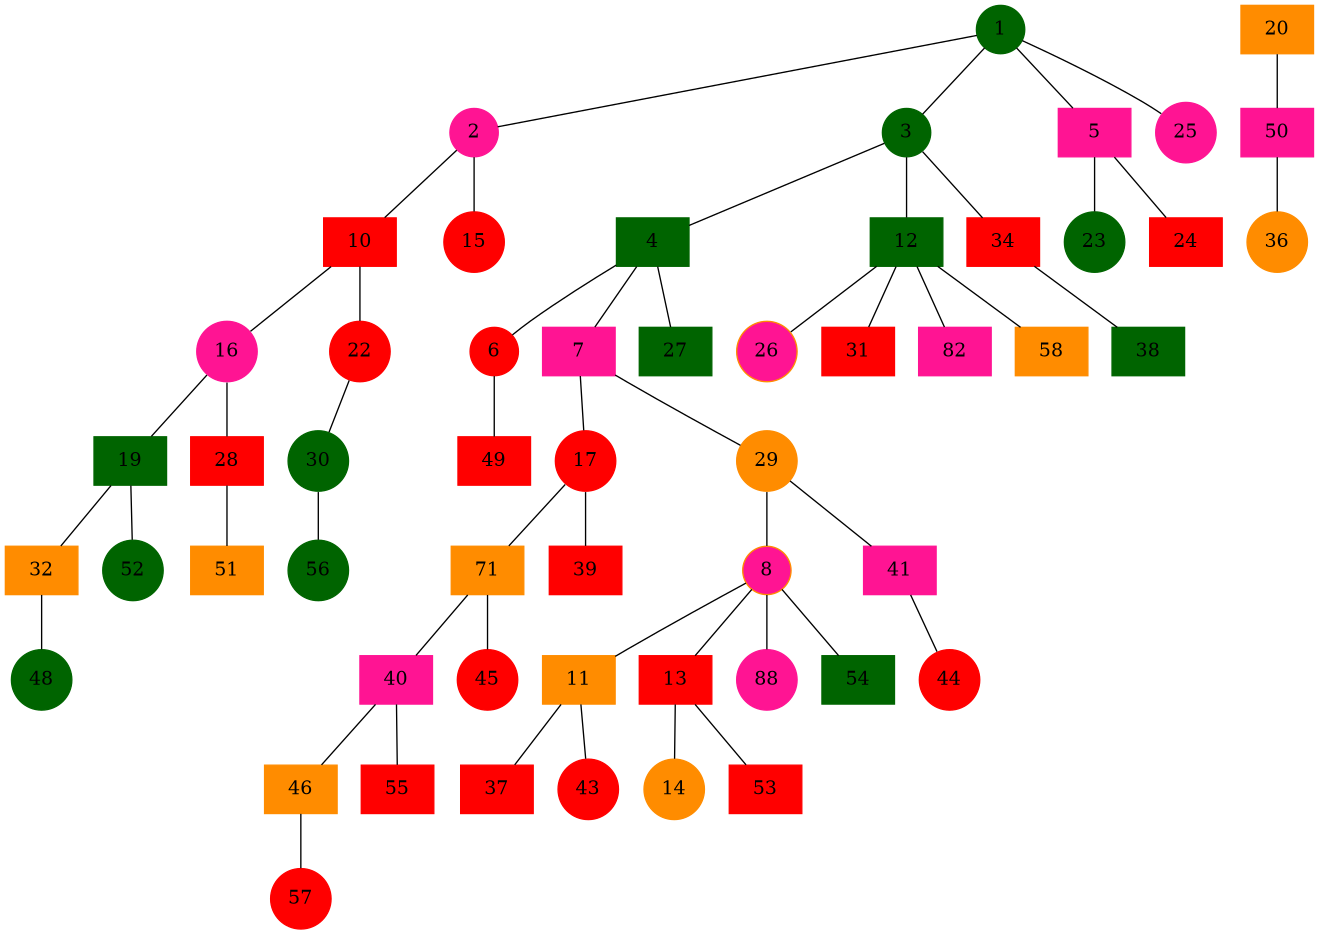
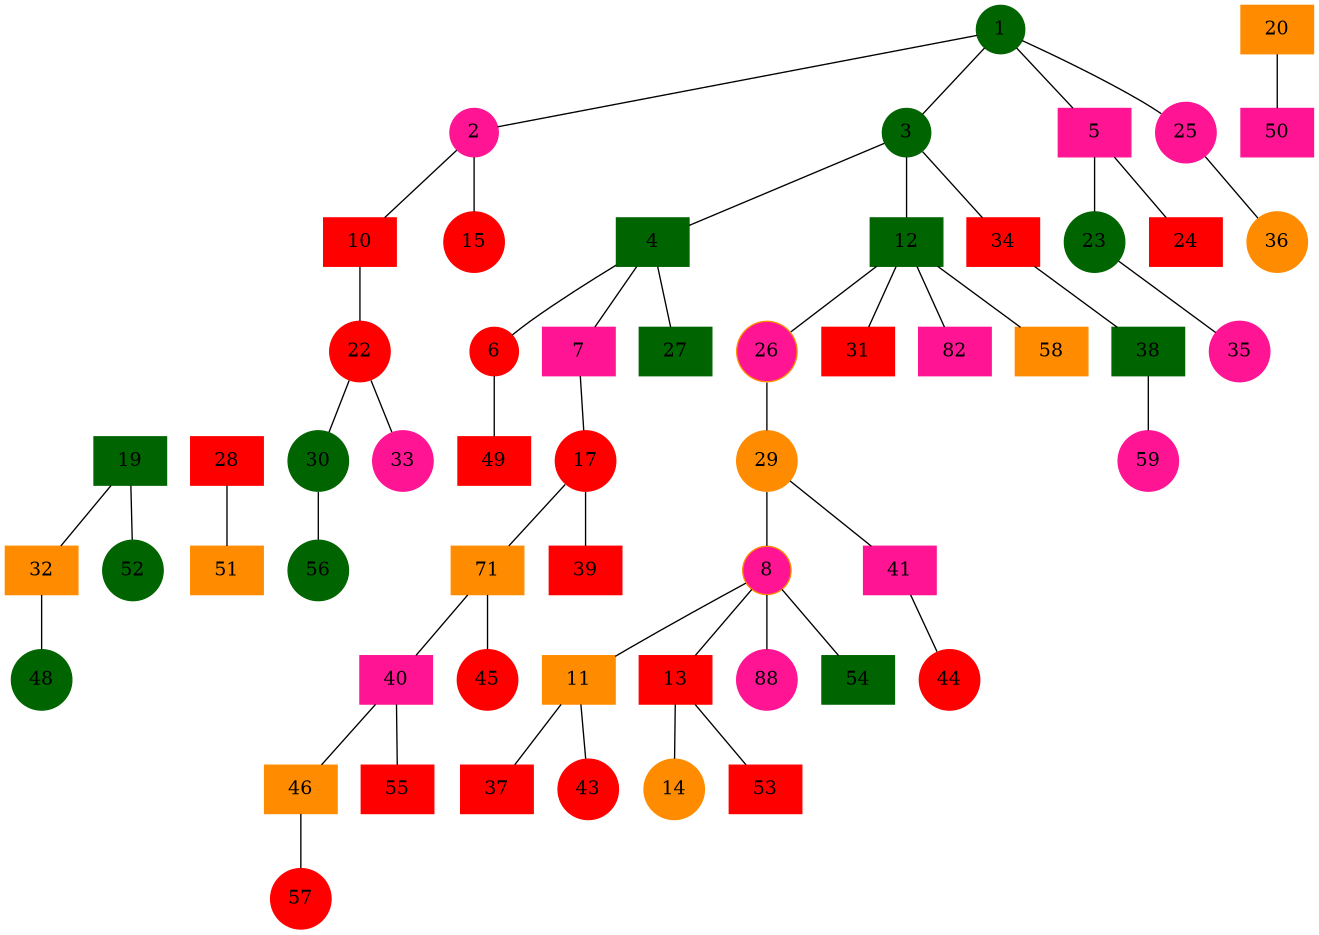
edge "50" -- "36": now "25" -- "36"
node "16": removed
node "35": added
edge "7" -- "29": now "26" -- "29"
node "33": added
node "59": added
